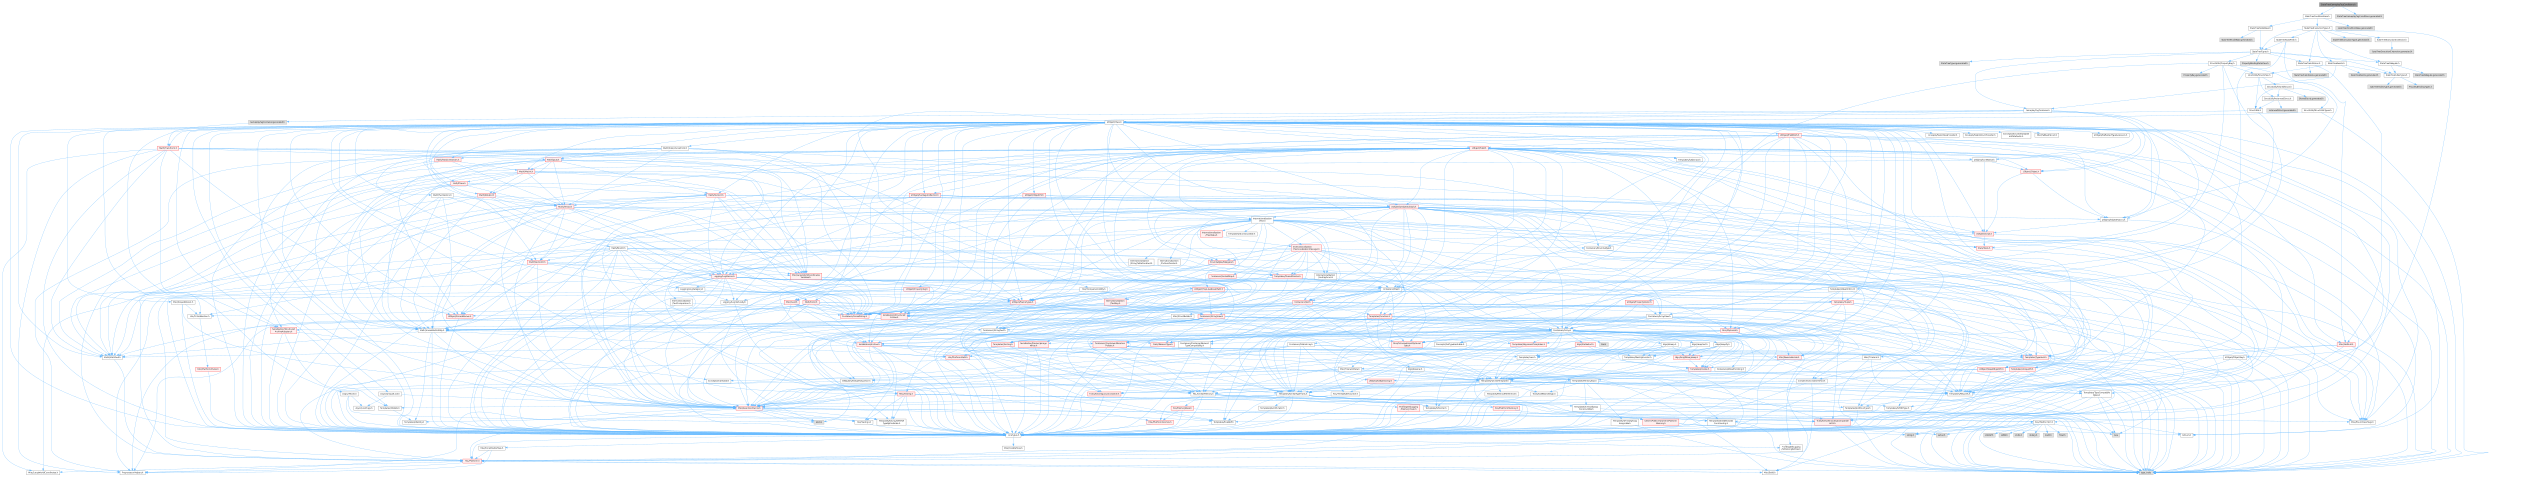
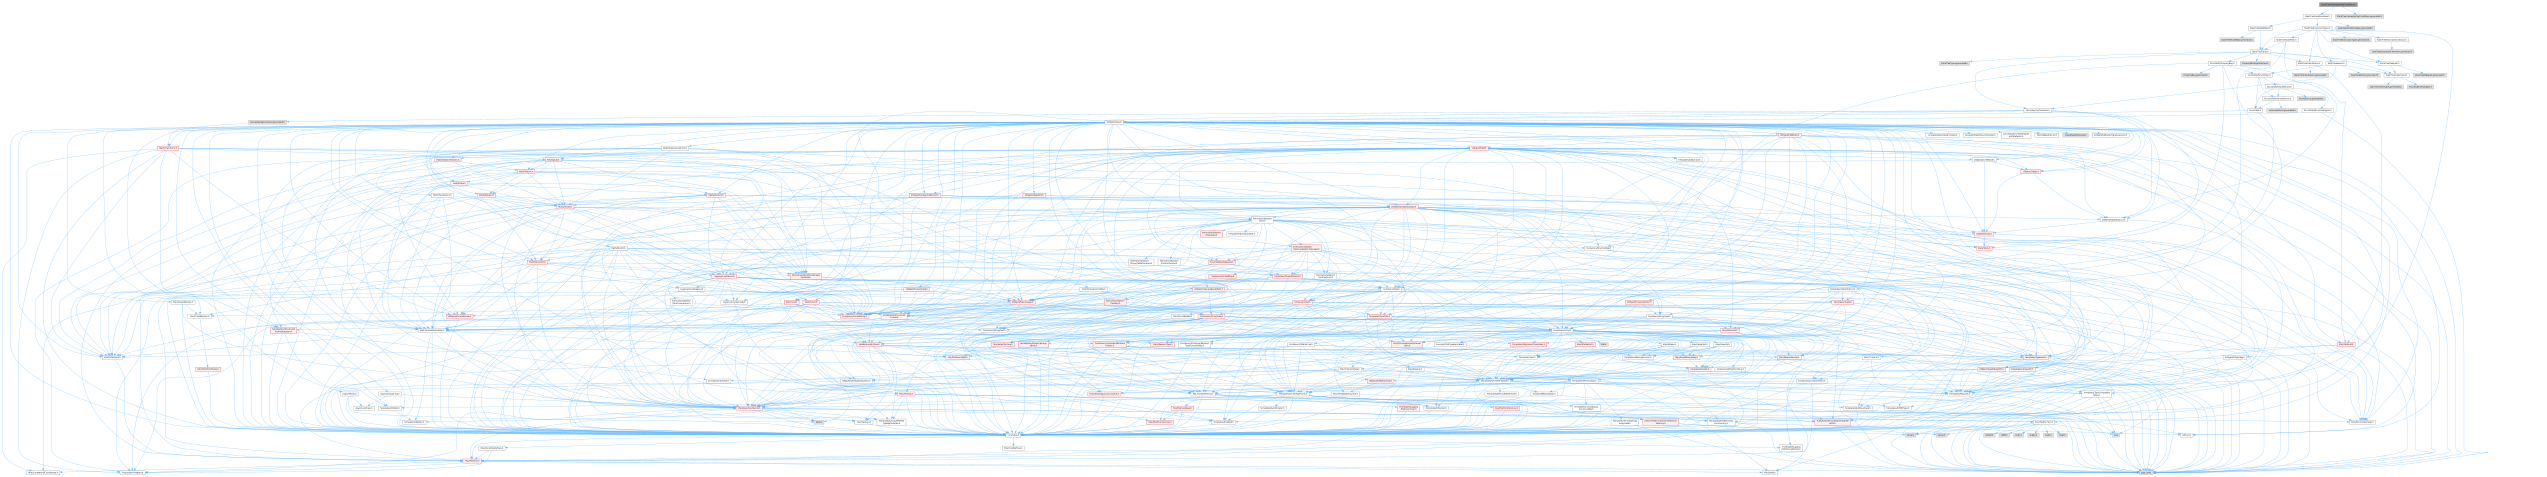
node "Trace/Detail/Channel.h": added
edge "Logging/LogCategory.h" -> "CoreTypes.h": added
